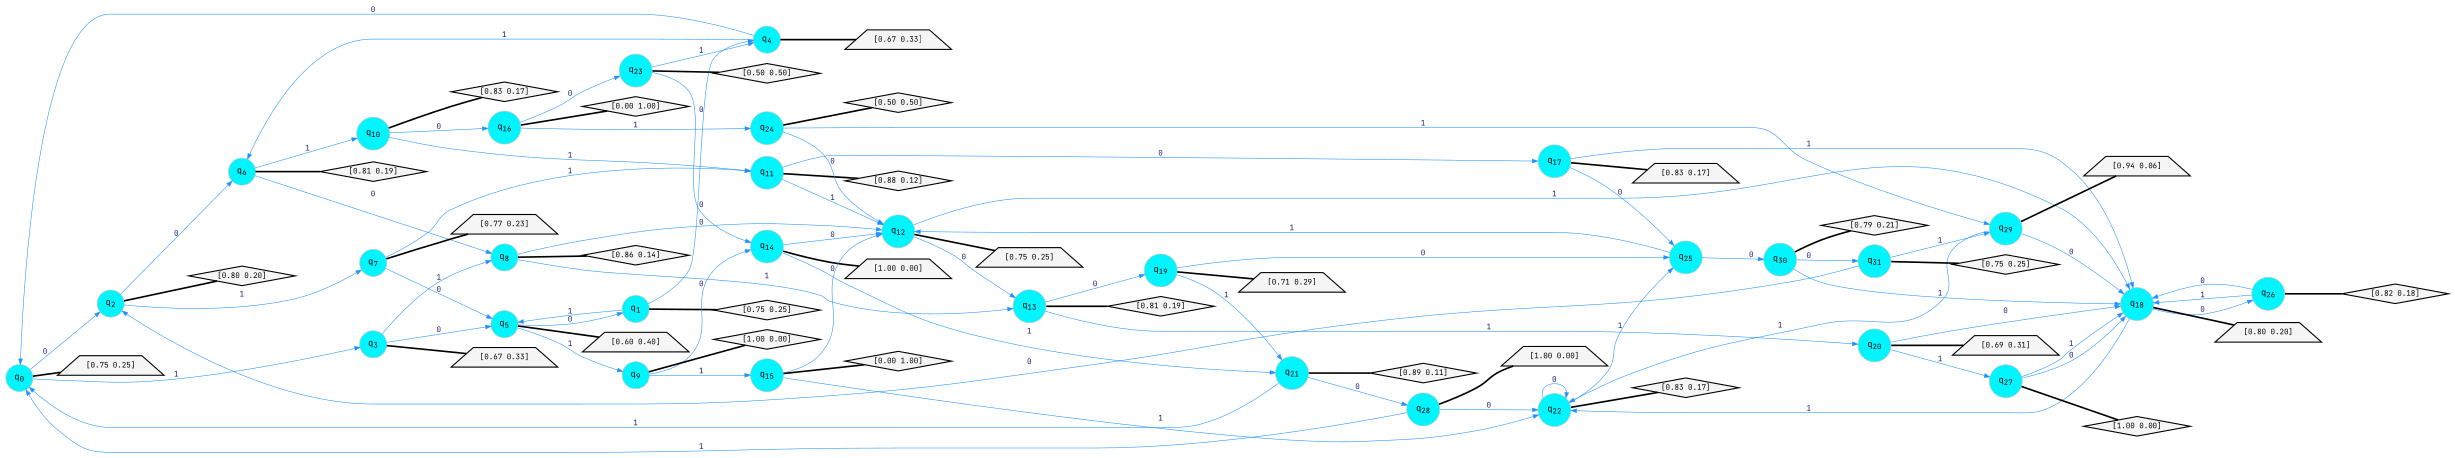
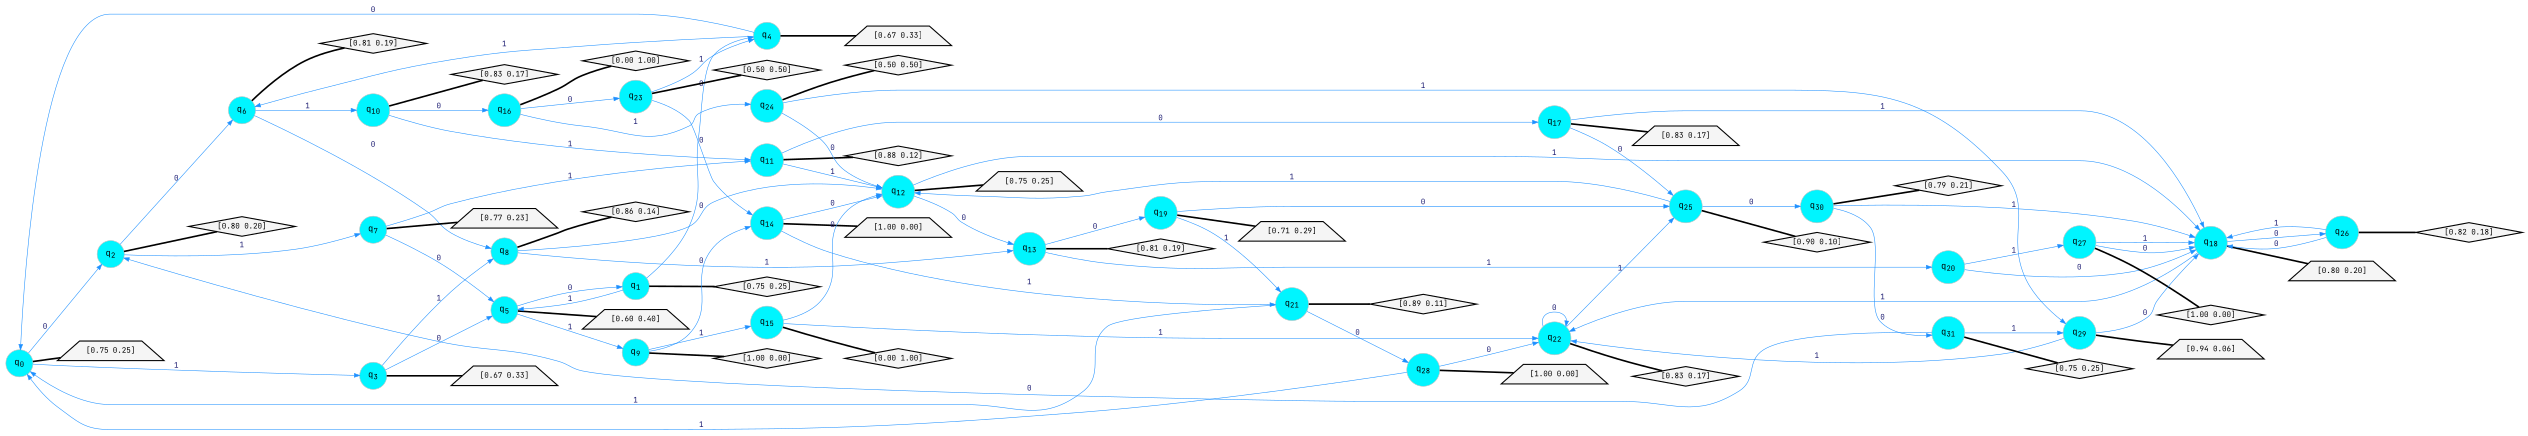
node "[0.90 0.10]": added
node "[0.69 0.31]": removed
